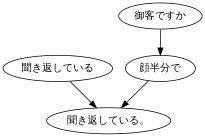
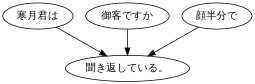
edge "御客ですか" -> "顔半分で": now "御客ですか" -> "聞き返している。"
node "聞き返している": label "聞き返している" -> "寒月君は"
